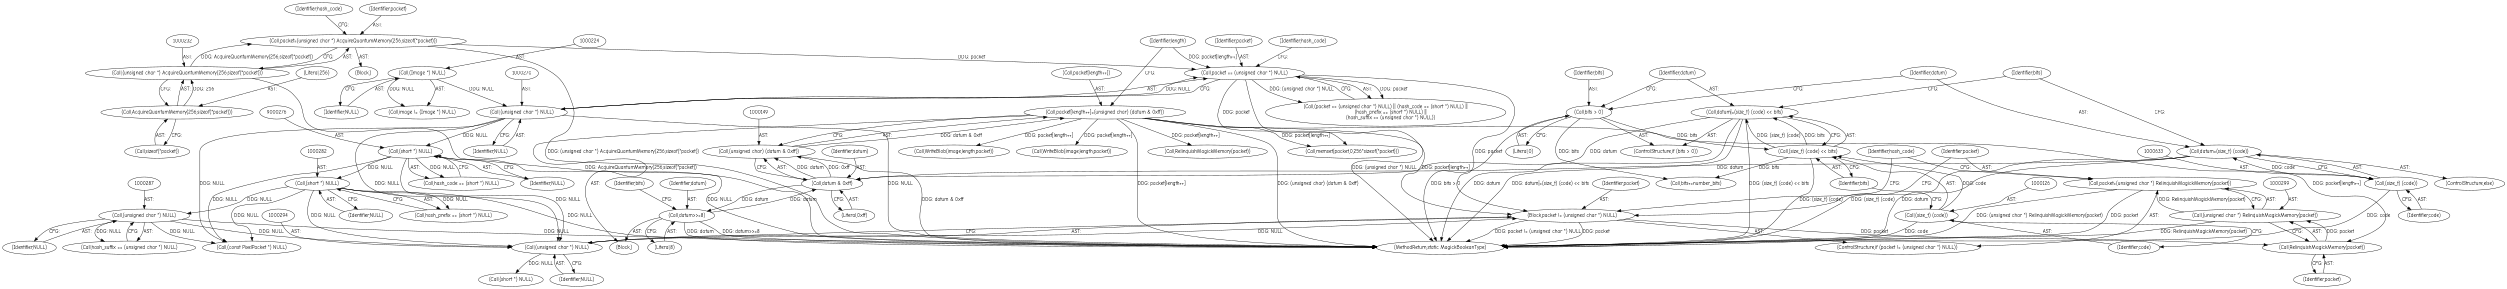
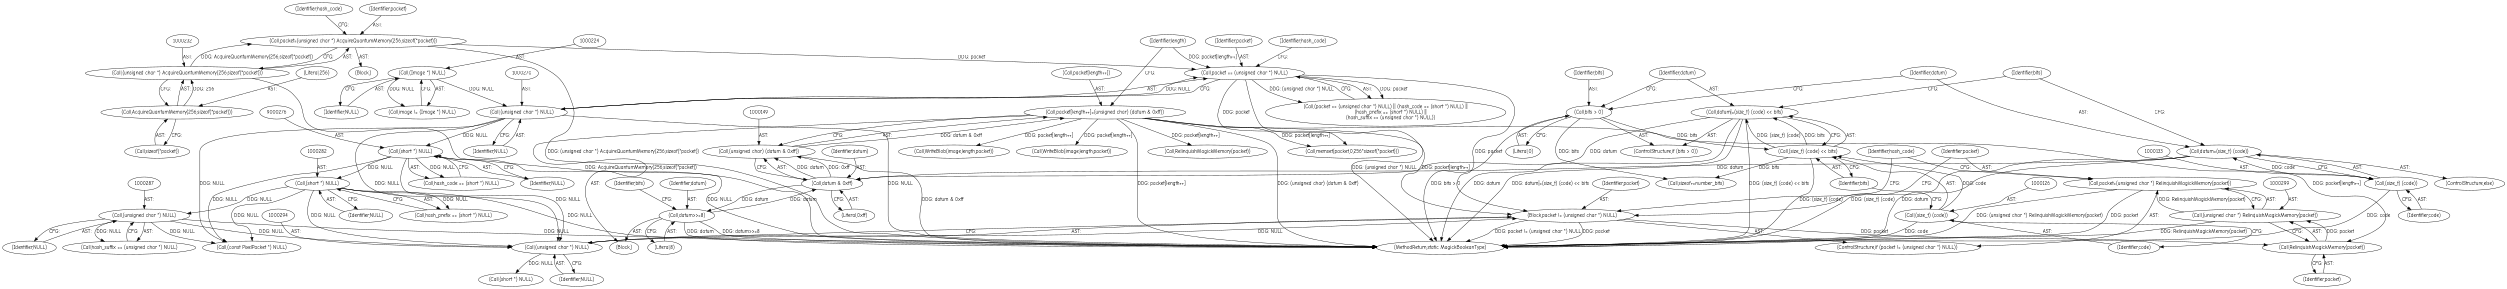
edge "(Call,image != (Image *) NULL)" -> "(Call,(Image *) NULL)": added, label "CFG:"
node "1000633": label "1000633" -> "1000133"
node "(Call,bits+=number_bits)": label "(Call,bits+=number_bits)" -> "(Call,sizeof+=number_bits)"
